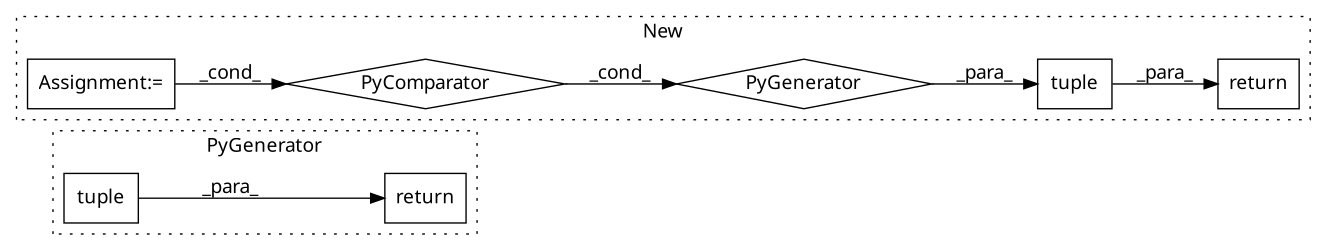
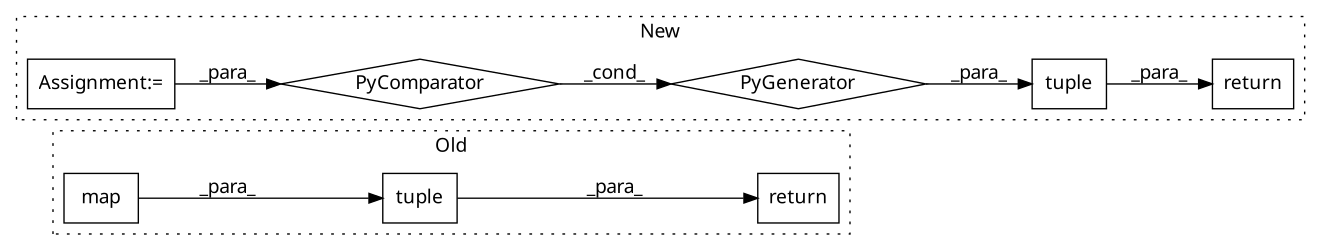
edge "Assignment:=" -> "PyComparator": label "_cond_" -> "_para_"
cluster "PyGenerator": label "PyGenerator" -> "Old"
node "map": added
